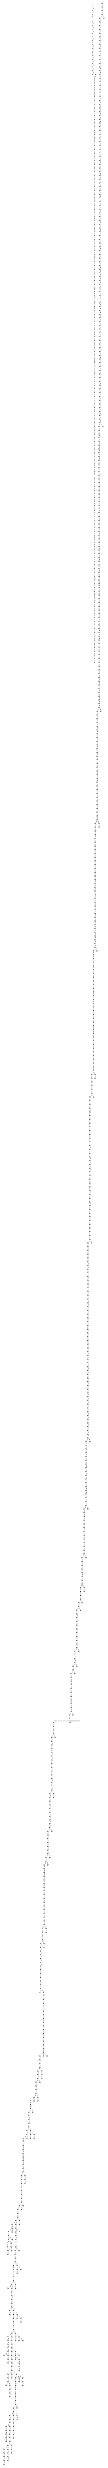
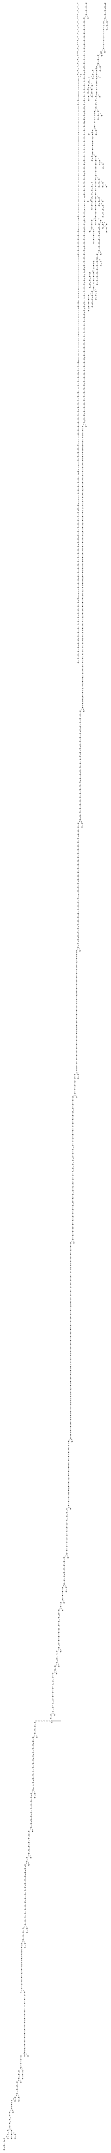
node "v887": removed
